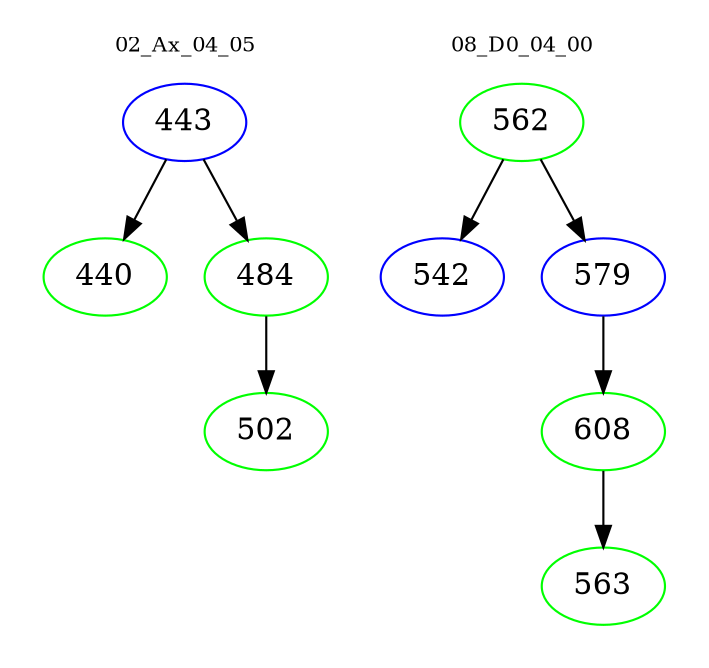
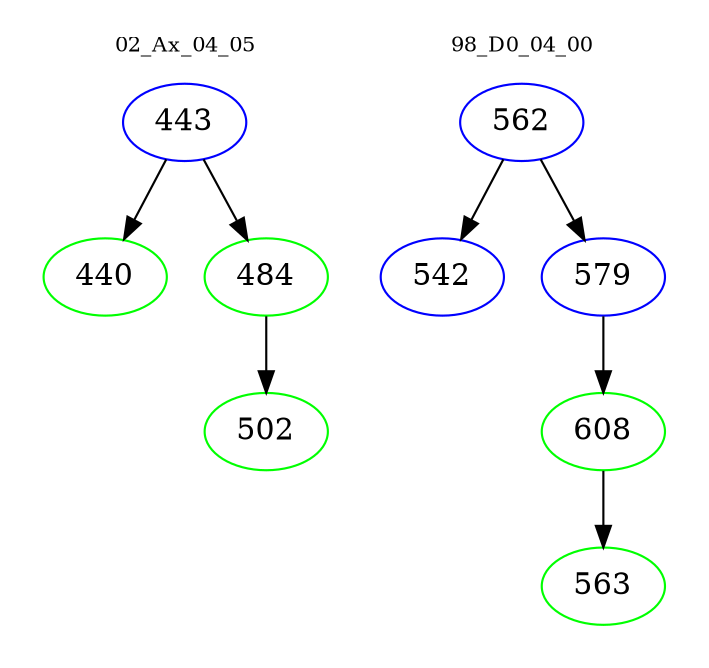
cluster "08_D0_04_00": label "08_D0_04_00" -> "98_D0_04_00"
node "562": color green -> blue
